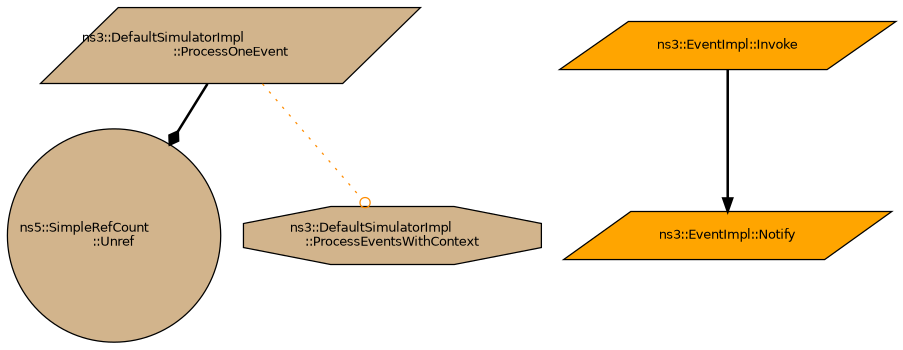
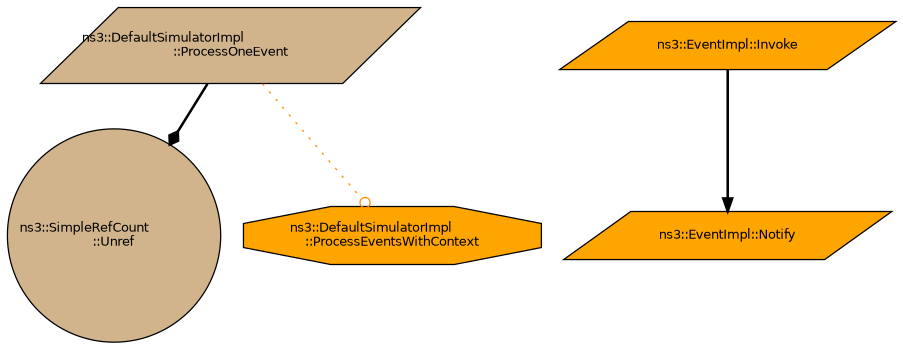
node "ns5::SimpleRefCount ::Unref": label "ns5::SimpleRefCount ::Unref" -> "ns3::SimpleRefCount ::Unref"
node "ns3::DefaultSimulatorImpl ::ProcessEventsWithContext": fillcolor tan -> orange
